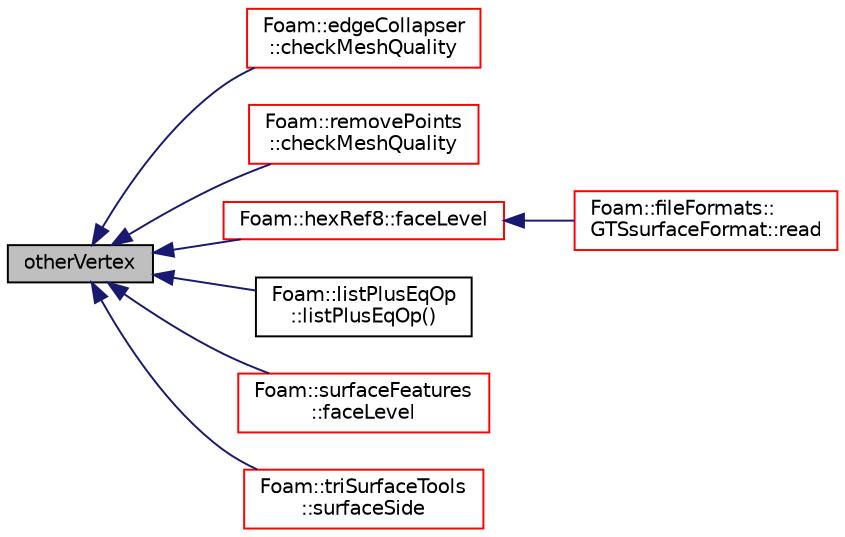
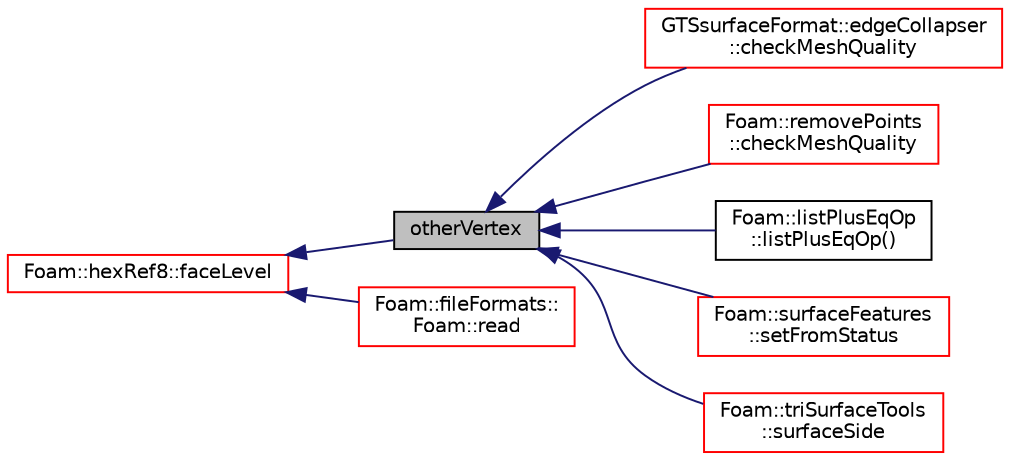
node "Foam::edgeCollapser ::checkMeshQuality": label "Foam::edgeCollapser ::checkMeshQuality" -> "GTSsurfaceFormat::edgeCollapser ::checkMeshQuality"
node "Foam::fileFormats:: GTSsurfaceFormat::read": label "Foam::fileFormats:: GTSsurfaceFormat::read" -> "Foam::fileFormats:: Foam::read"
edge "Foam::hexRef8::faceLevel" -> "otherVertex": reversed
node "Foam::surfaceFeatures ::faceLevel": label "Foam::surfaceFeatures ::faceLevel" -> "Foam::surfaceFeatures ::setFromStatus"
